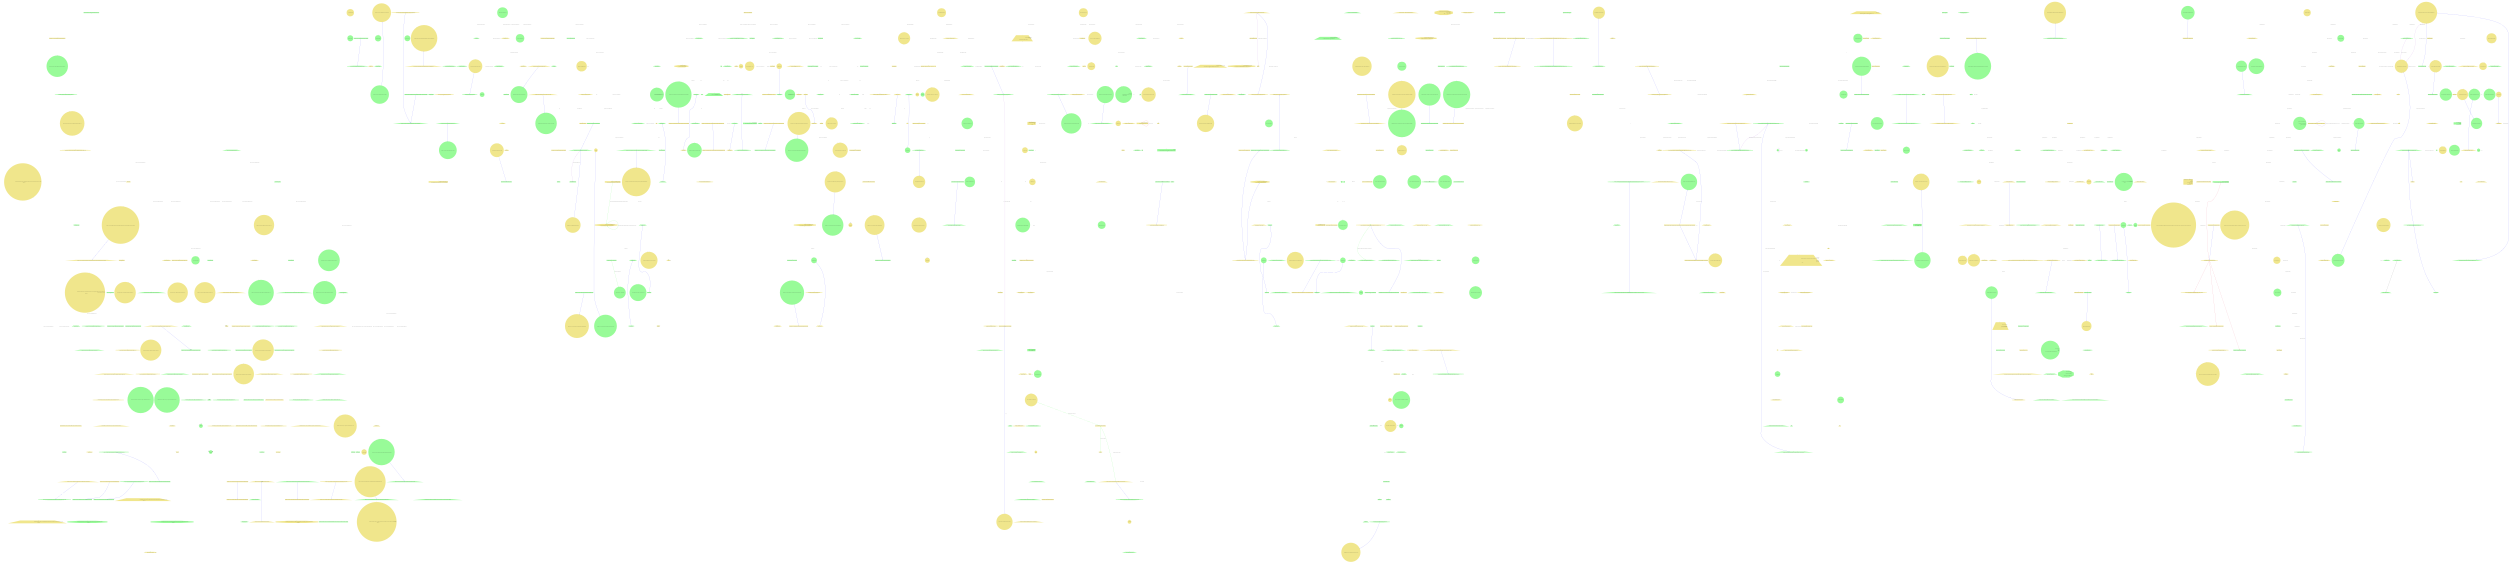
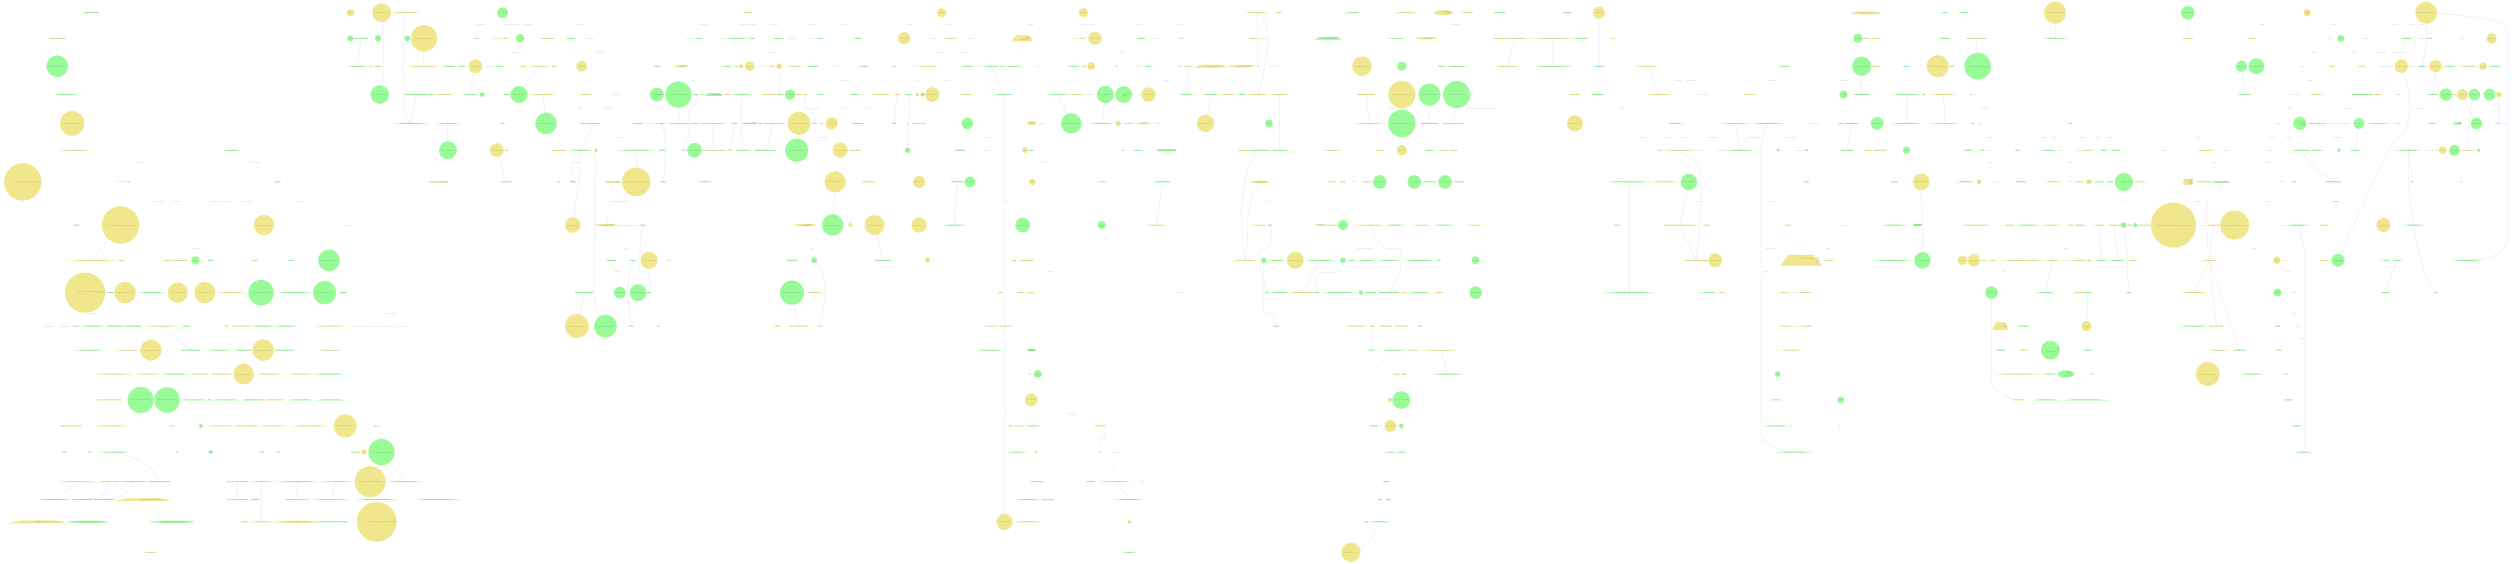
node "20: var server = CreateServer()": added
node "Exit HangFire.BackgroundJobServerOptions.Log(ILog)": removed
node "Entry Unk.Fatal": removed
node "Exit HangFire.BackgroundJobServer.Stop()": removed
node "var html = value as NonEscapedString": removed
node "Entry Unk.GetValueFromHash": removed
